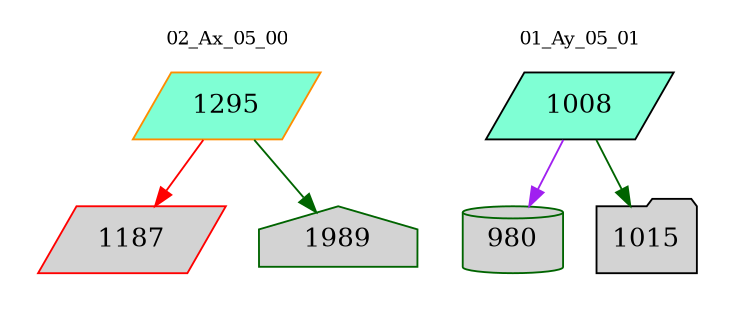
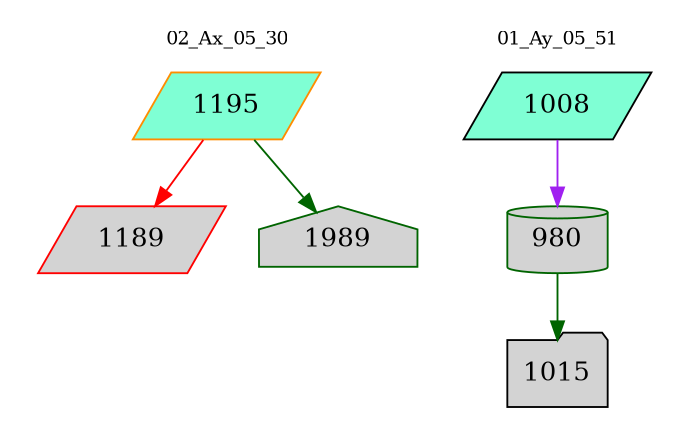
cluster "02_Ax_05_00": label "02_Ax_05_00" -> "02_Ax_05_30"
cluster "01_Ay_05_01": label "01_Ay_05_01" -> "01_Ay_05_51"
node "1295": label "1295" -> "1195"
edge "1008" -> "1015": now "980" -> "1015"
node "1187": label "1187" -> "1189"
